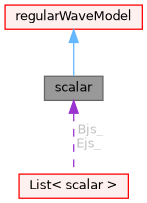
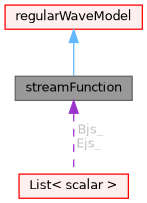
node "scalar": label "scalar" -> "streamFunction"
